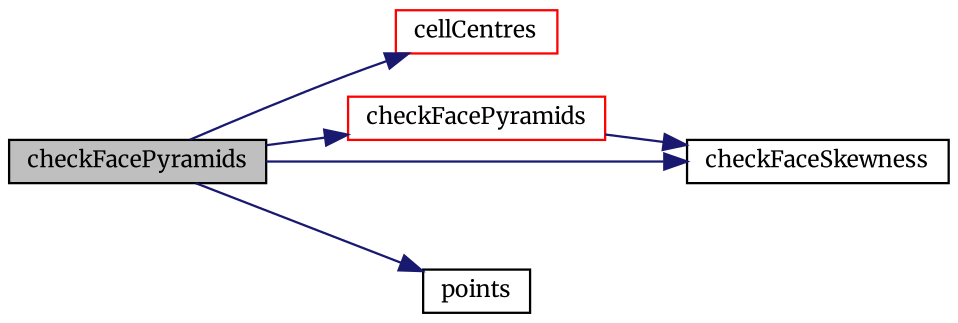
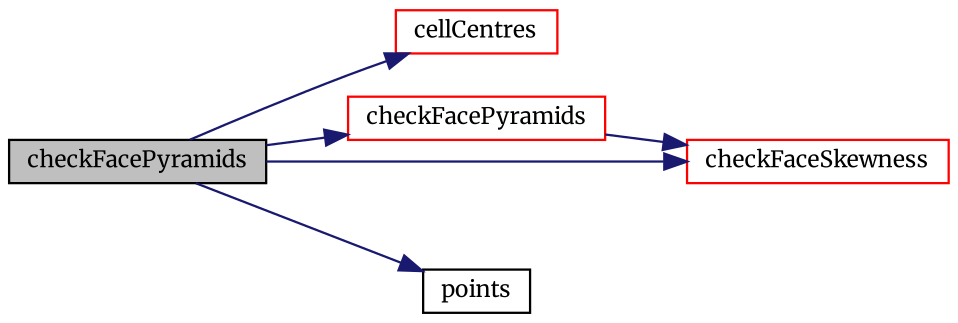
node "checkFaceSkewness": color black -> red
